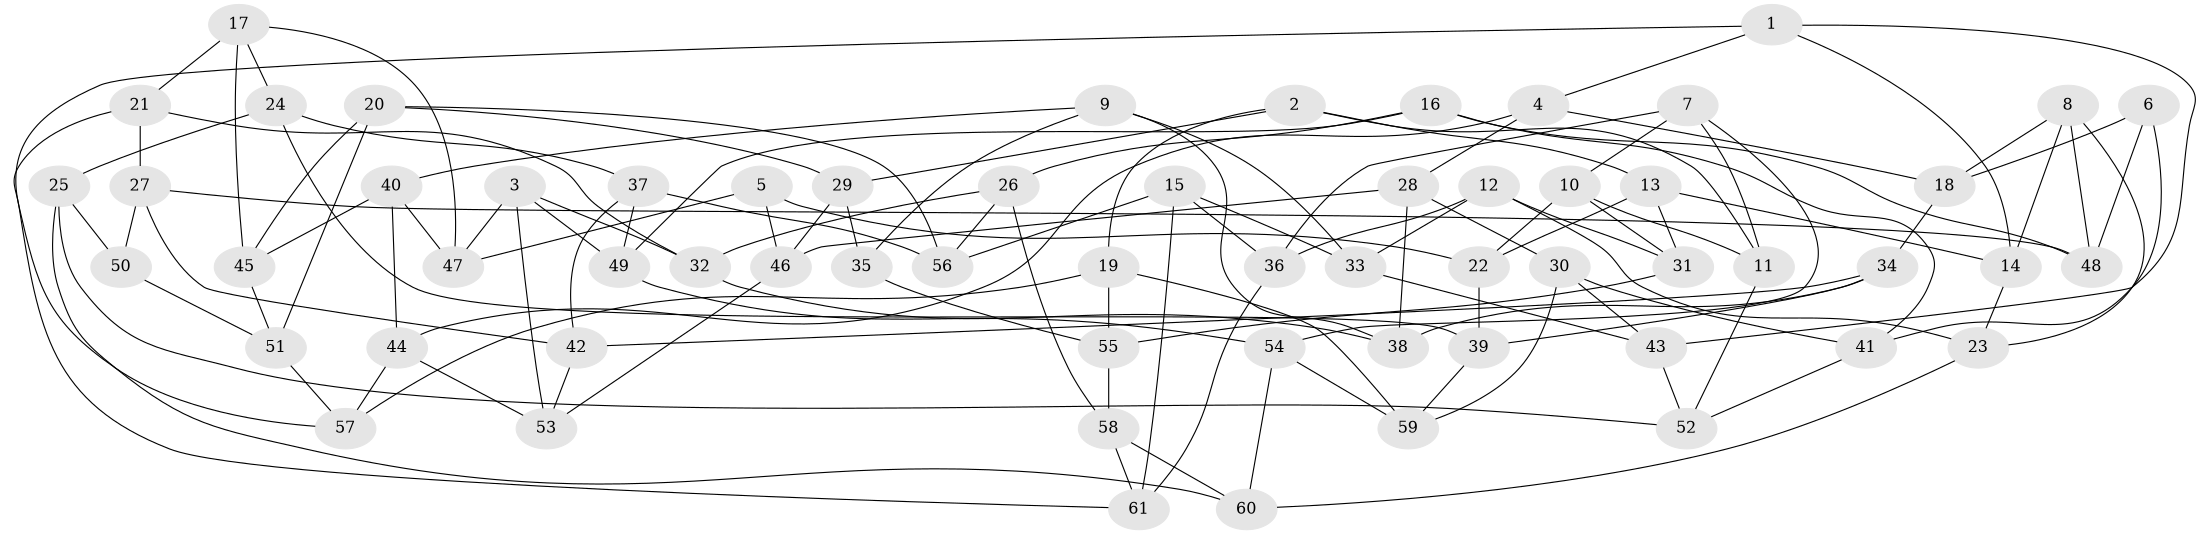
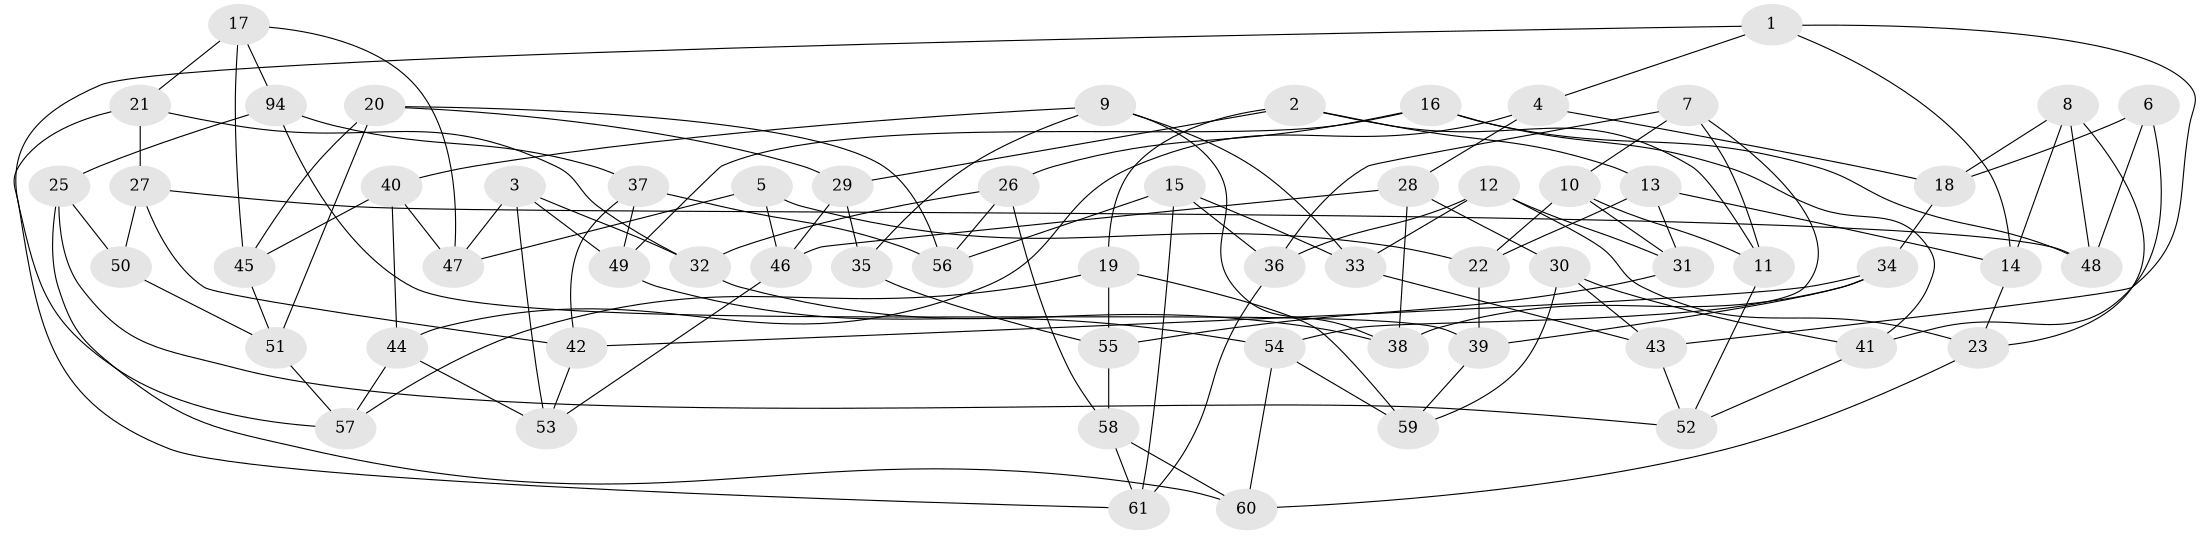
node "24": label "24" -> "94"
